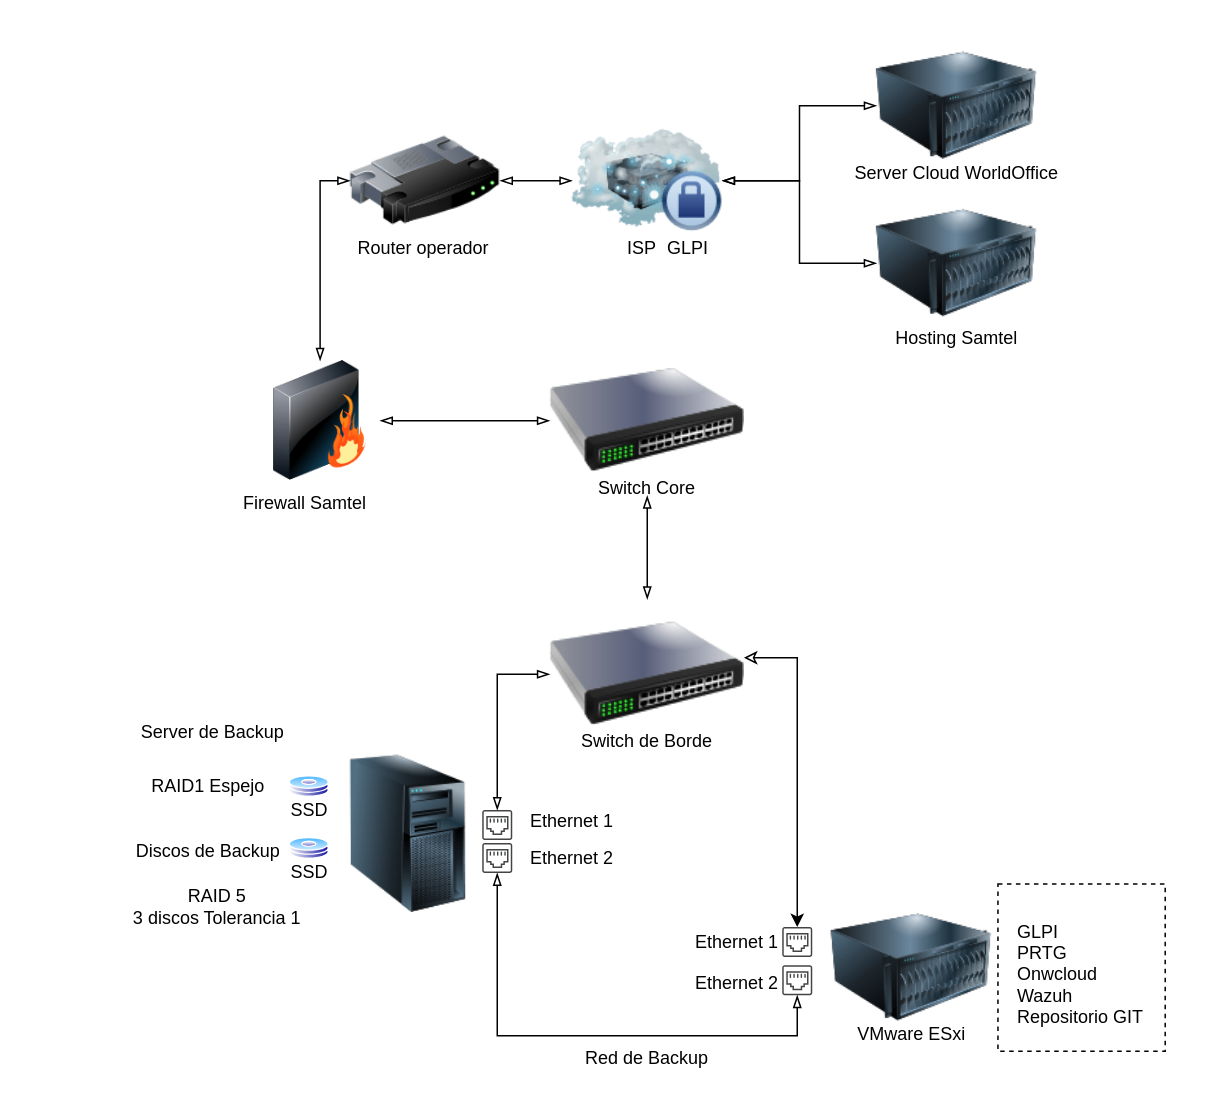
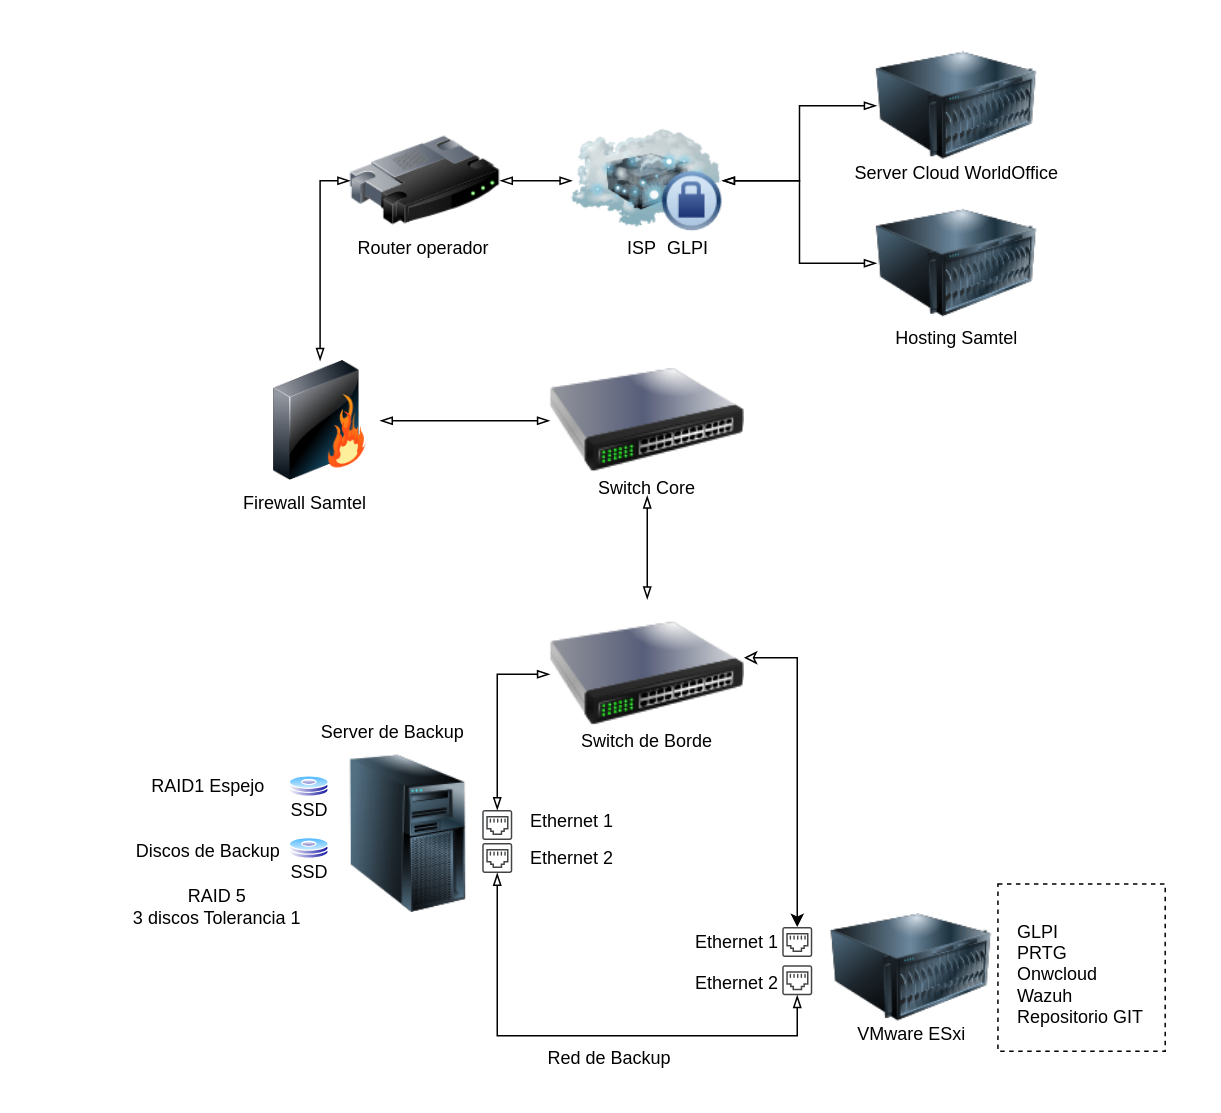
node "Server de Backup": moved (213, 733) -> (393, 733)
node "Red de Backup": moved (647, 1058) -> (610, 1058)
